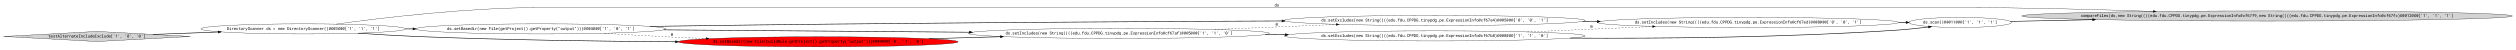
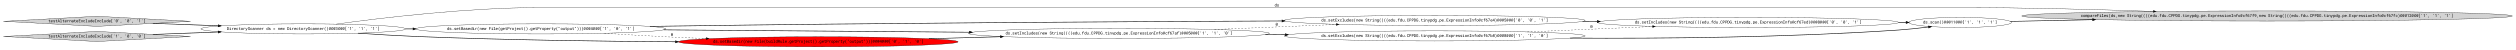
node "testAlternateExcludeInclude['0', '0', '1']": added
